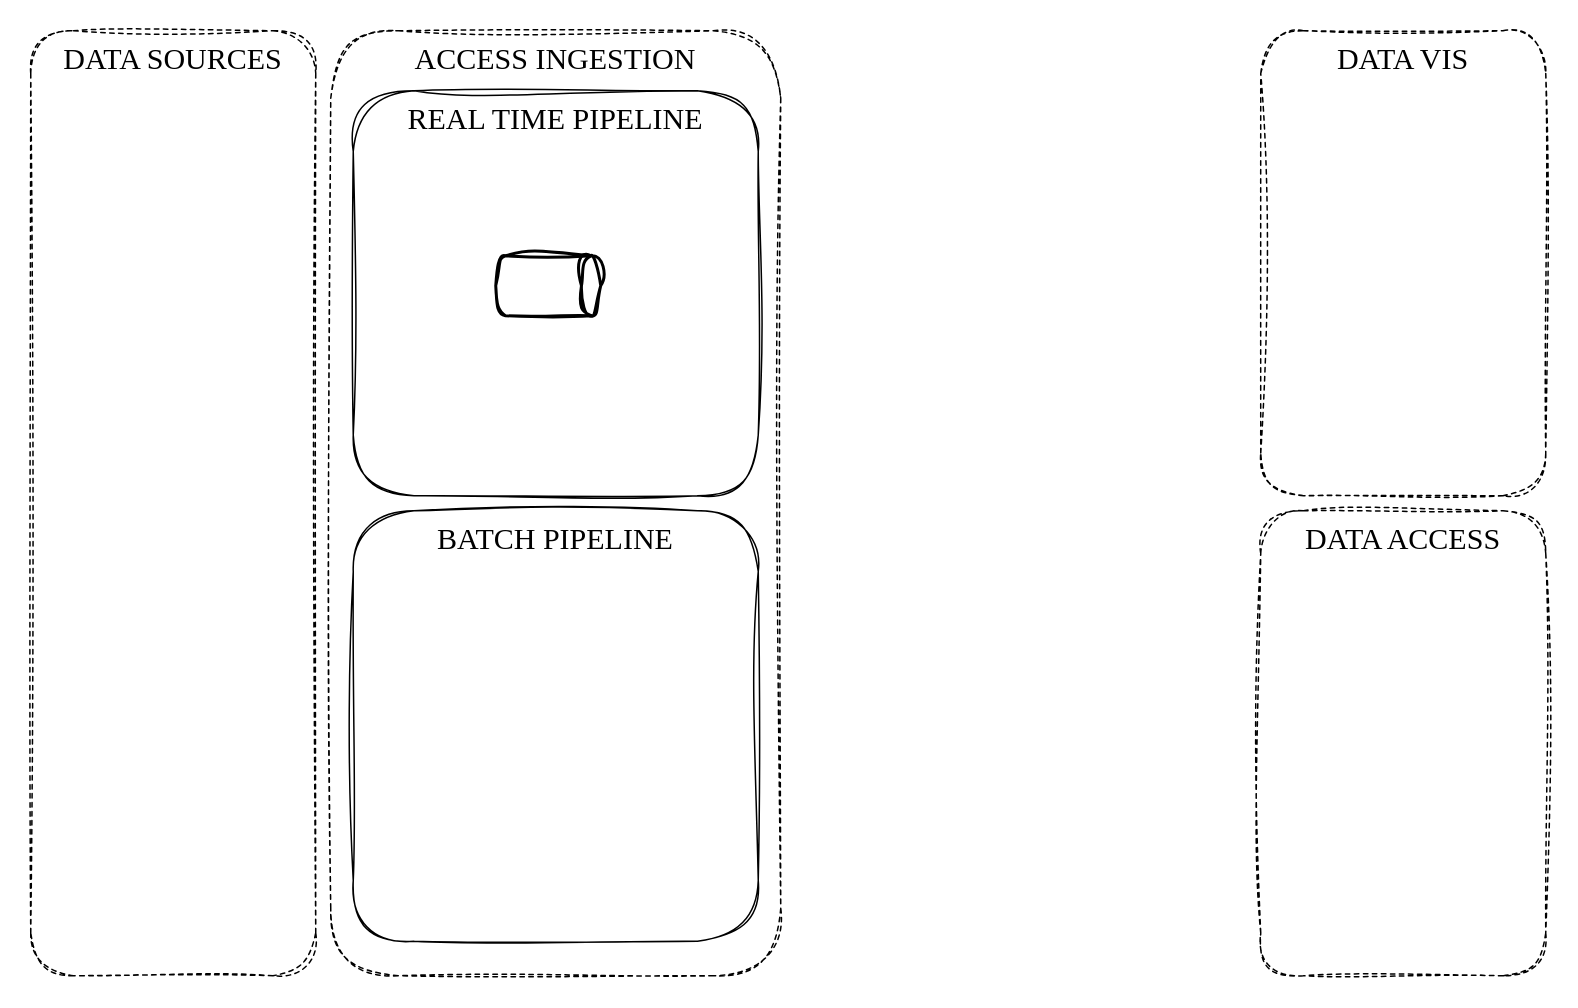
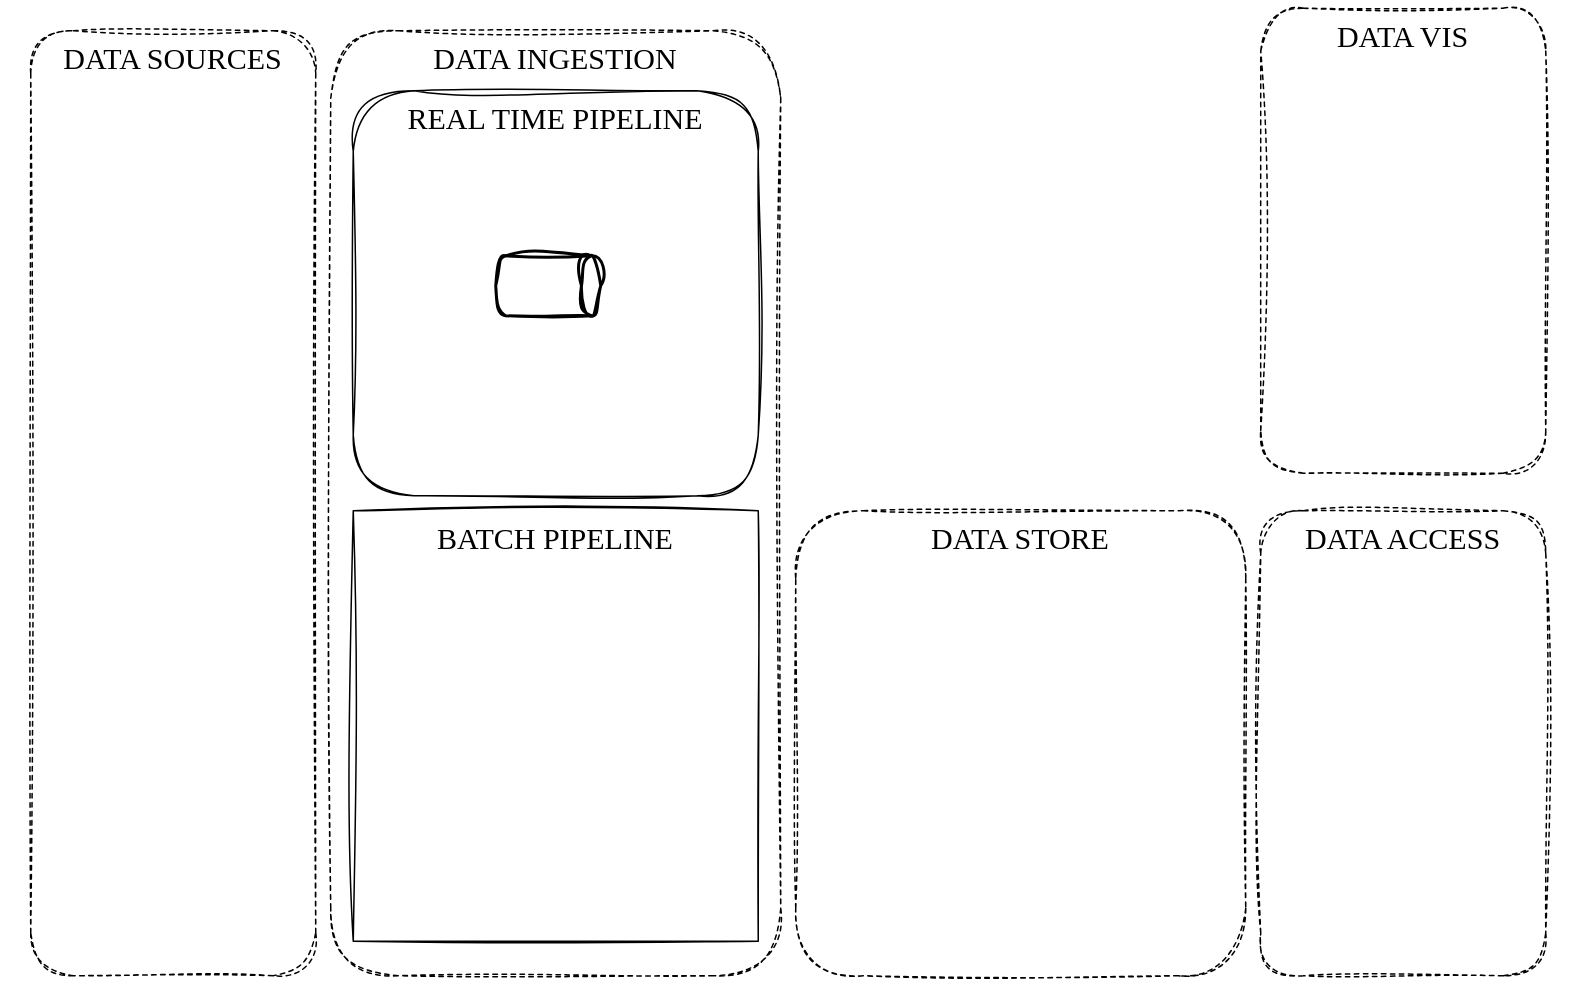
node "ACCESS INGESTION": label "ACCESS INGESTION" -> "DATA INGESTION"
node "DATA VIS": moved (1403, 263) -> (1403, 241)
node "BATCH PIPELINE": shape rounded rectangle -> rectangle
node "DATA STORE": added
